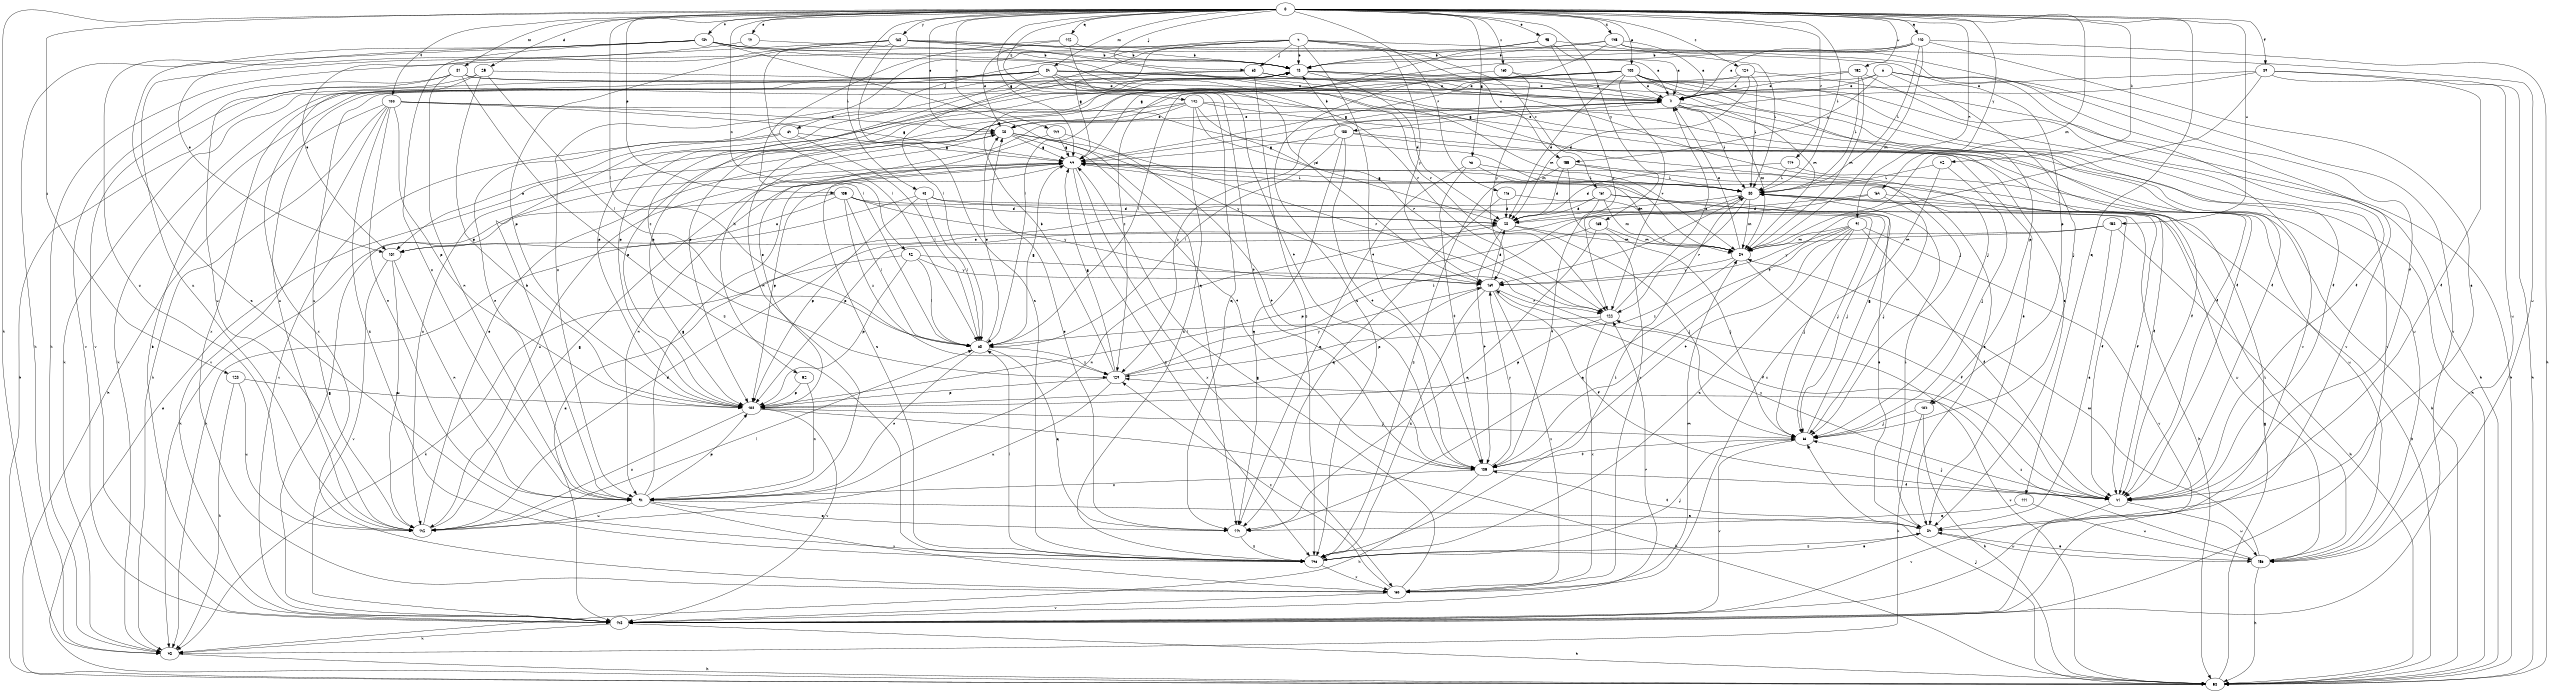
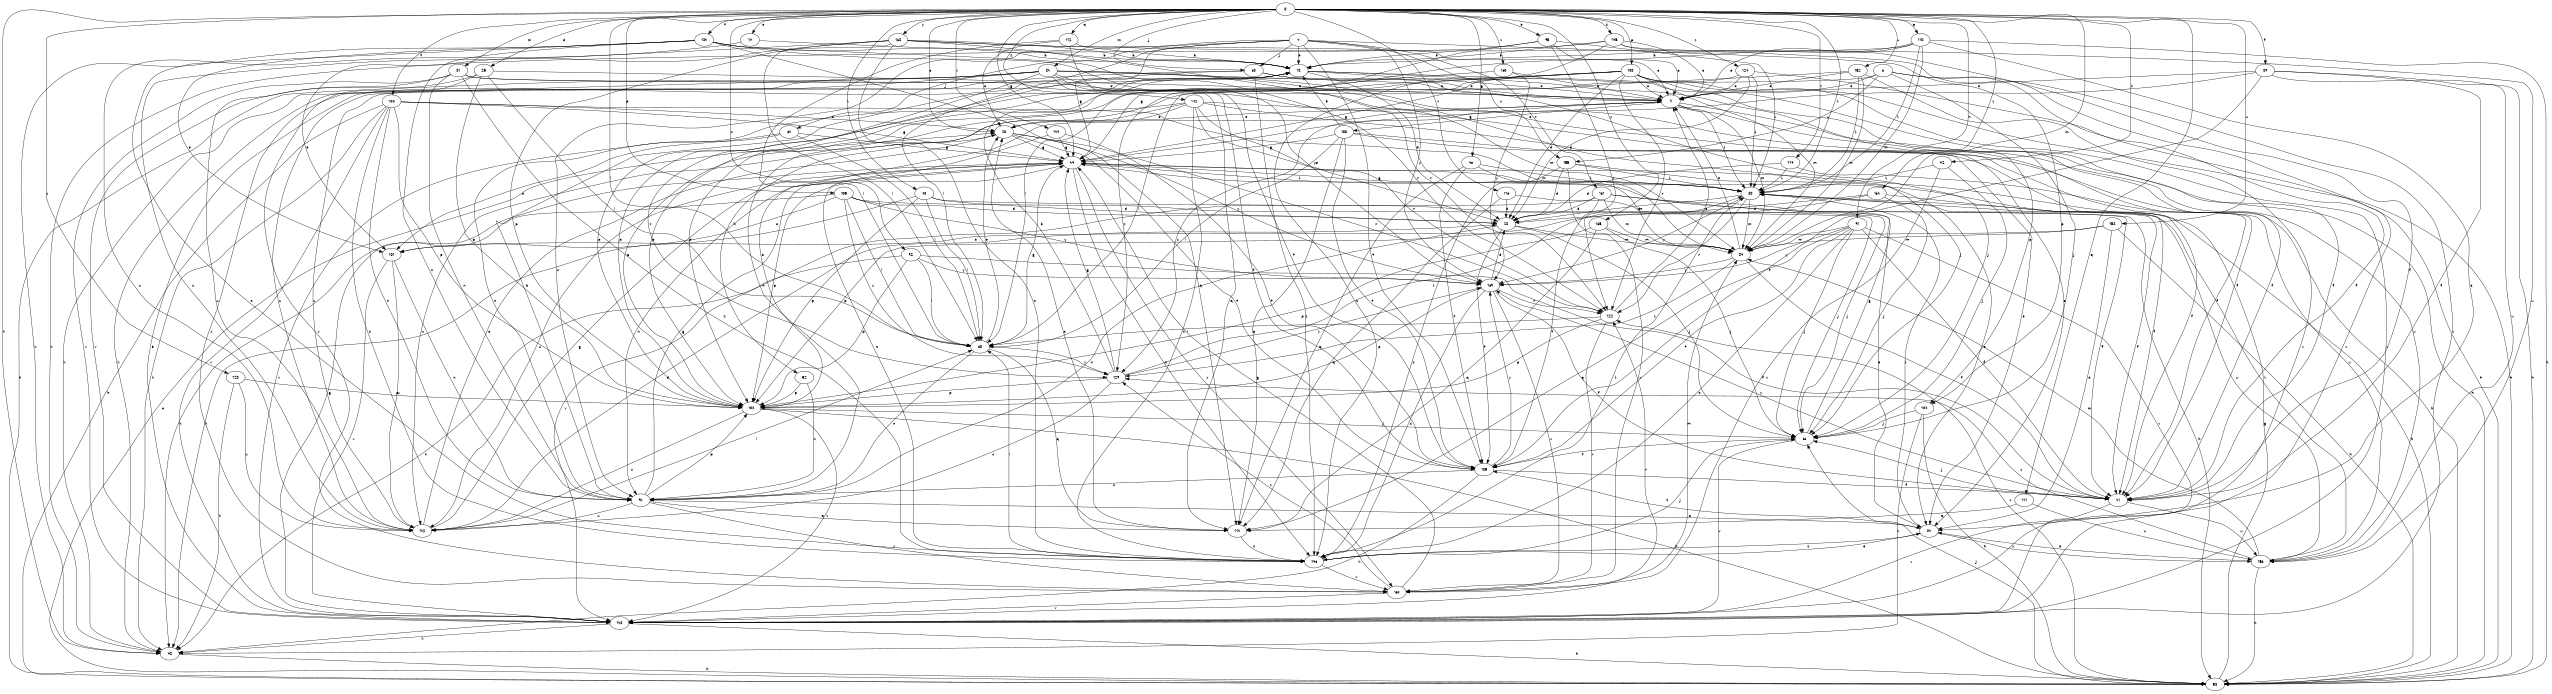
edge "161" -> "148": label "a" -> "v"
